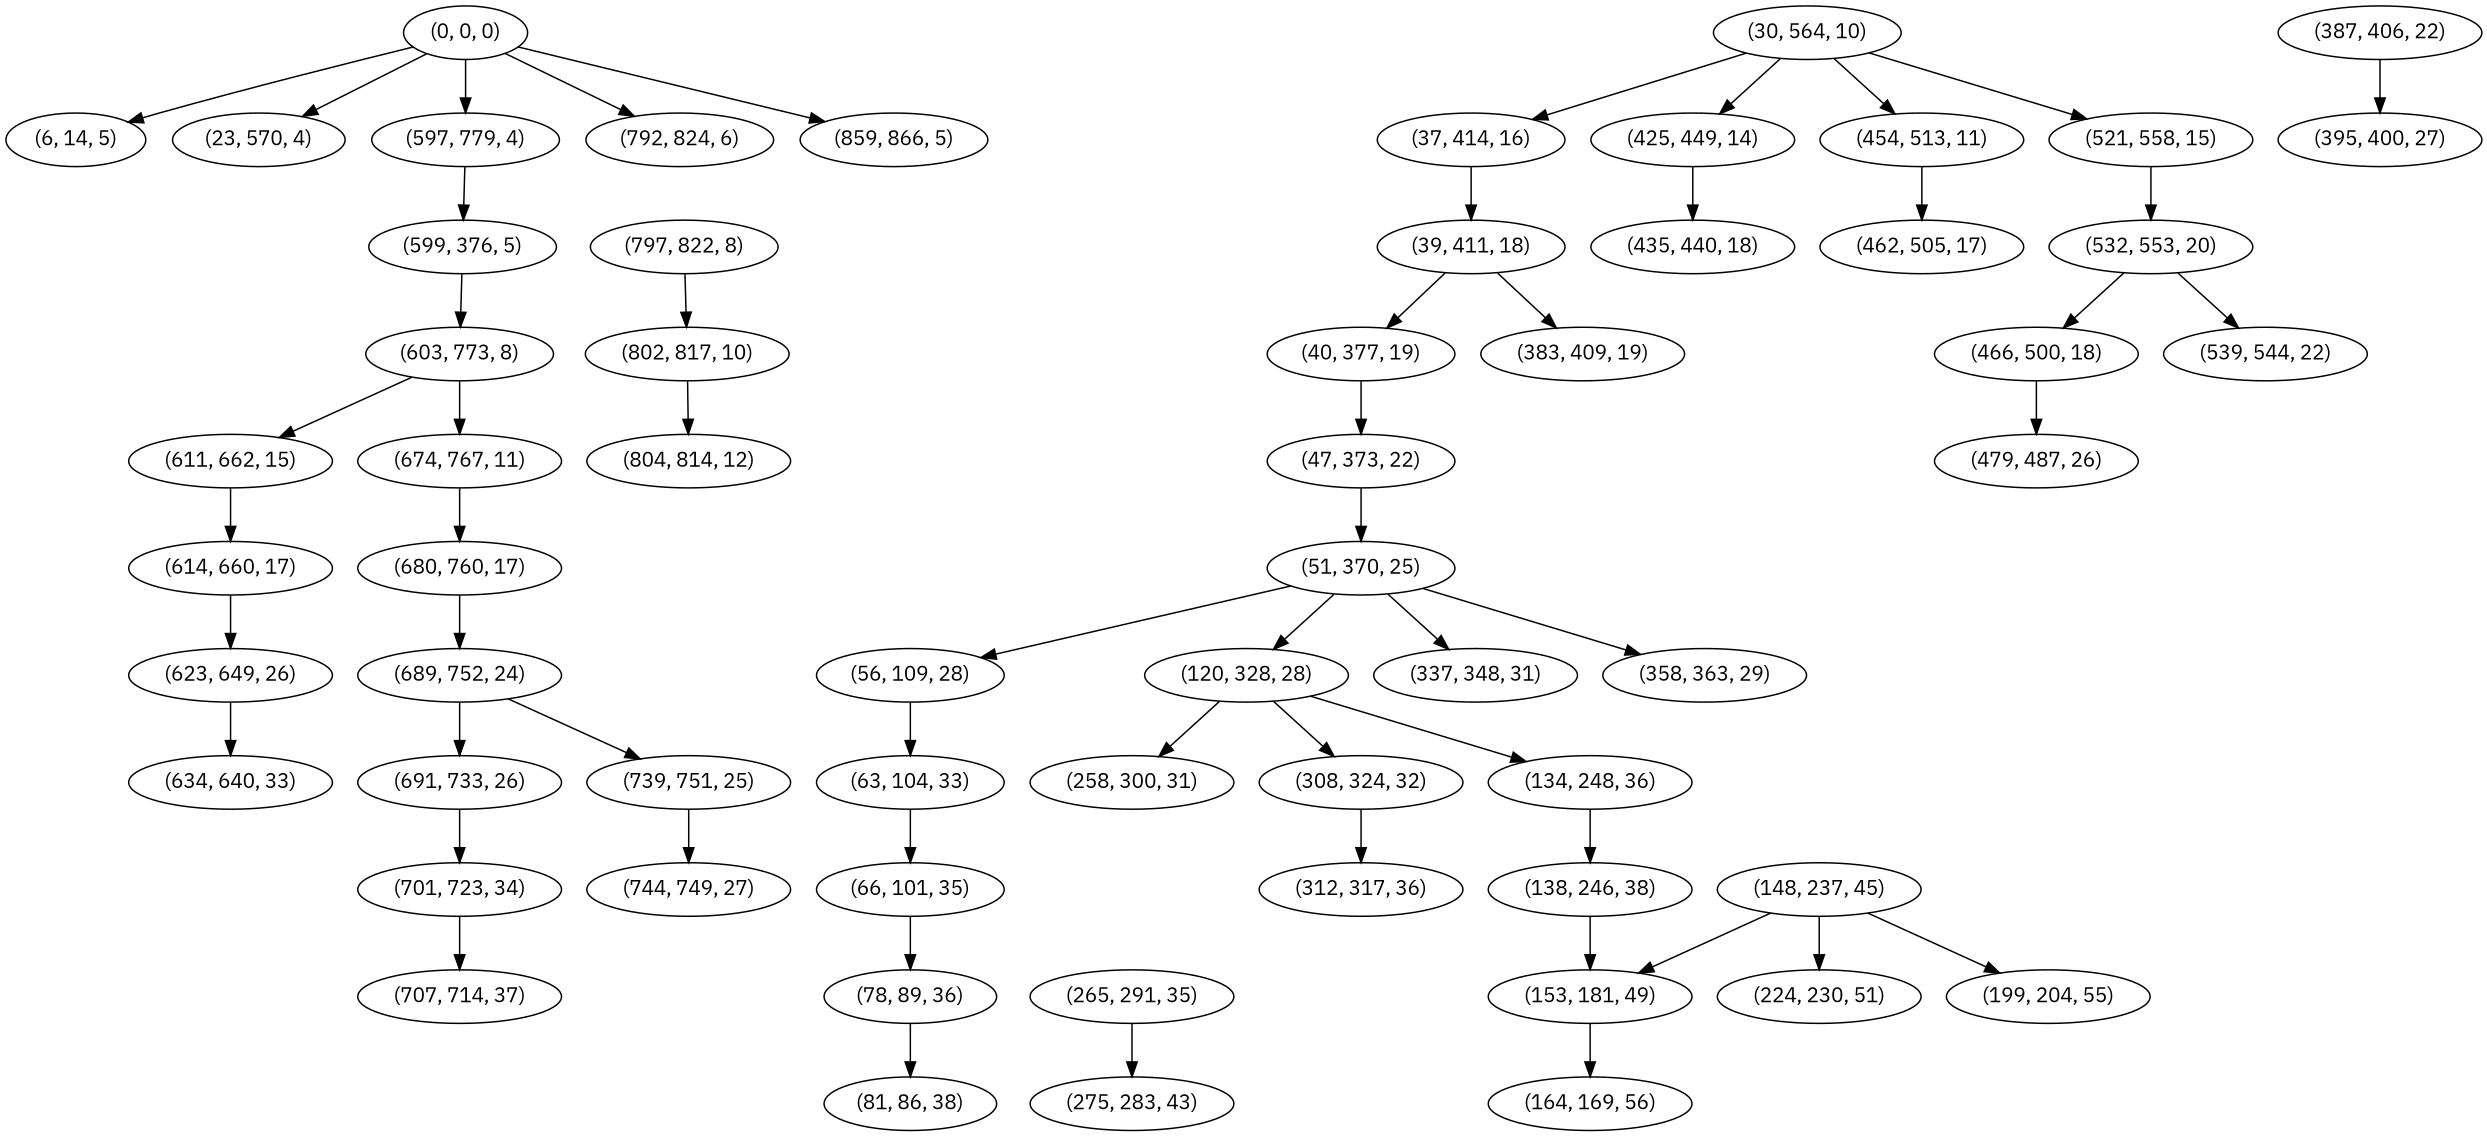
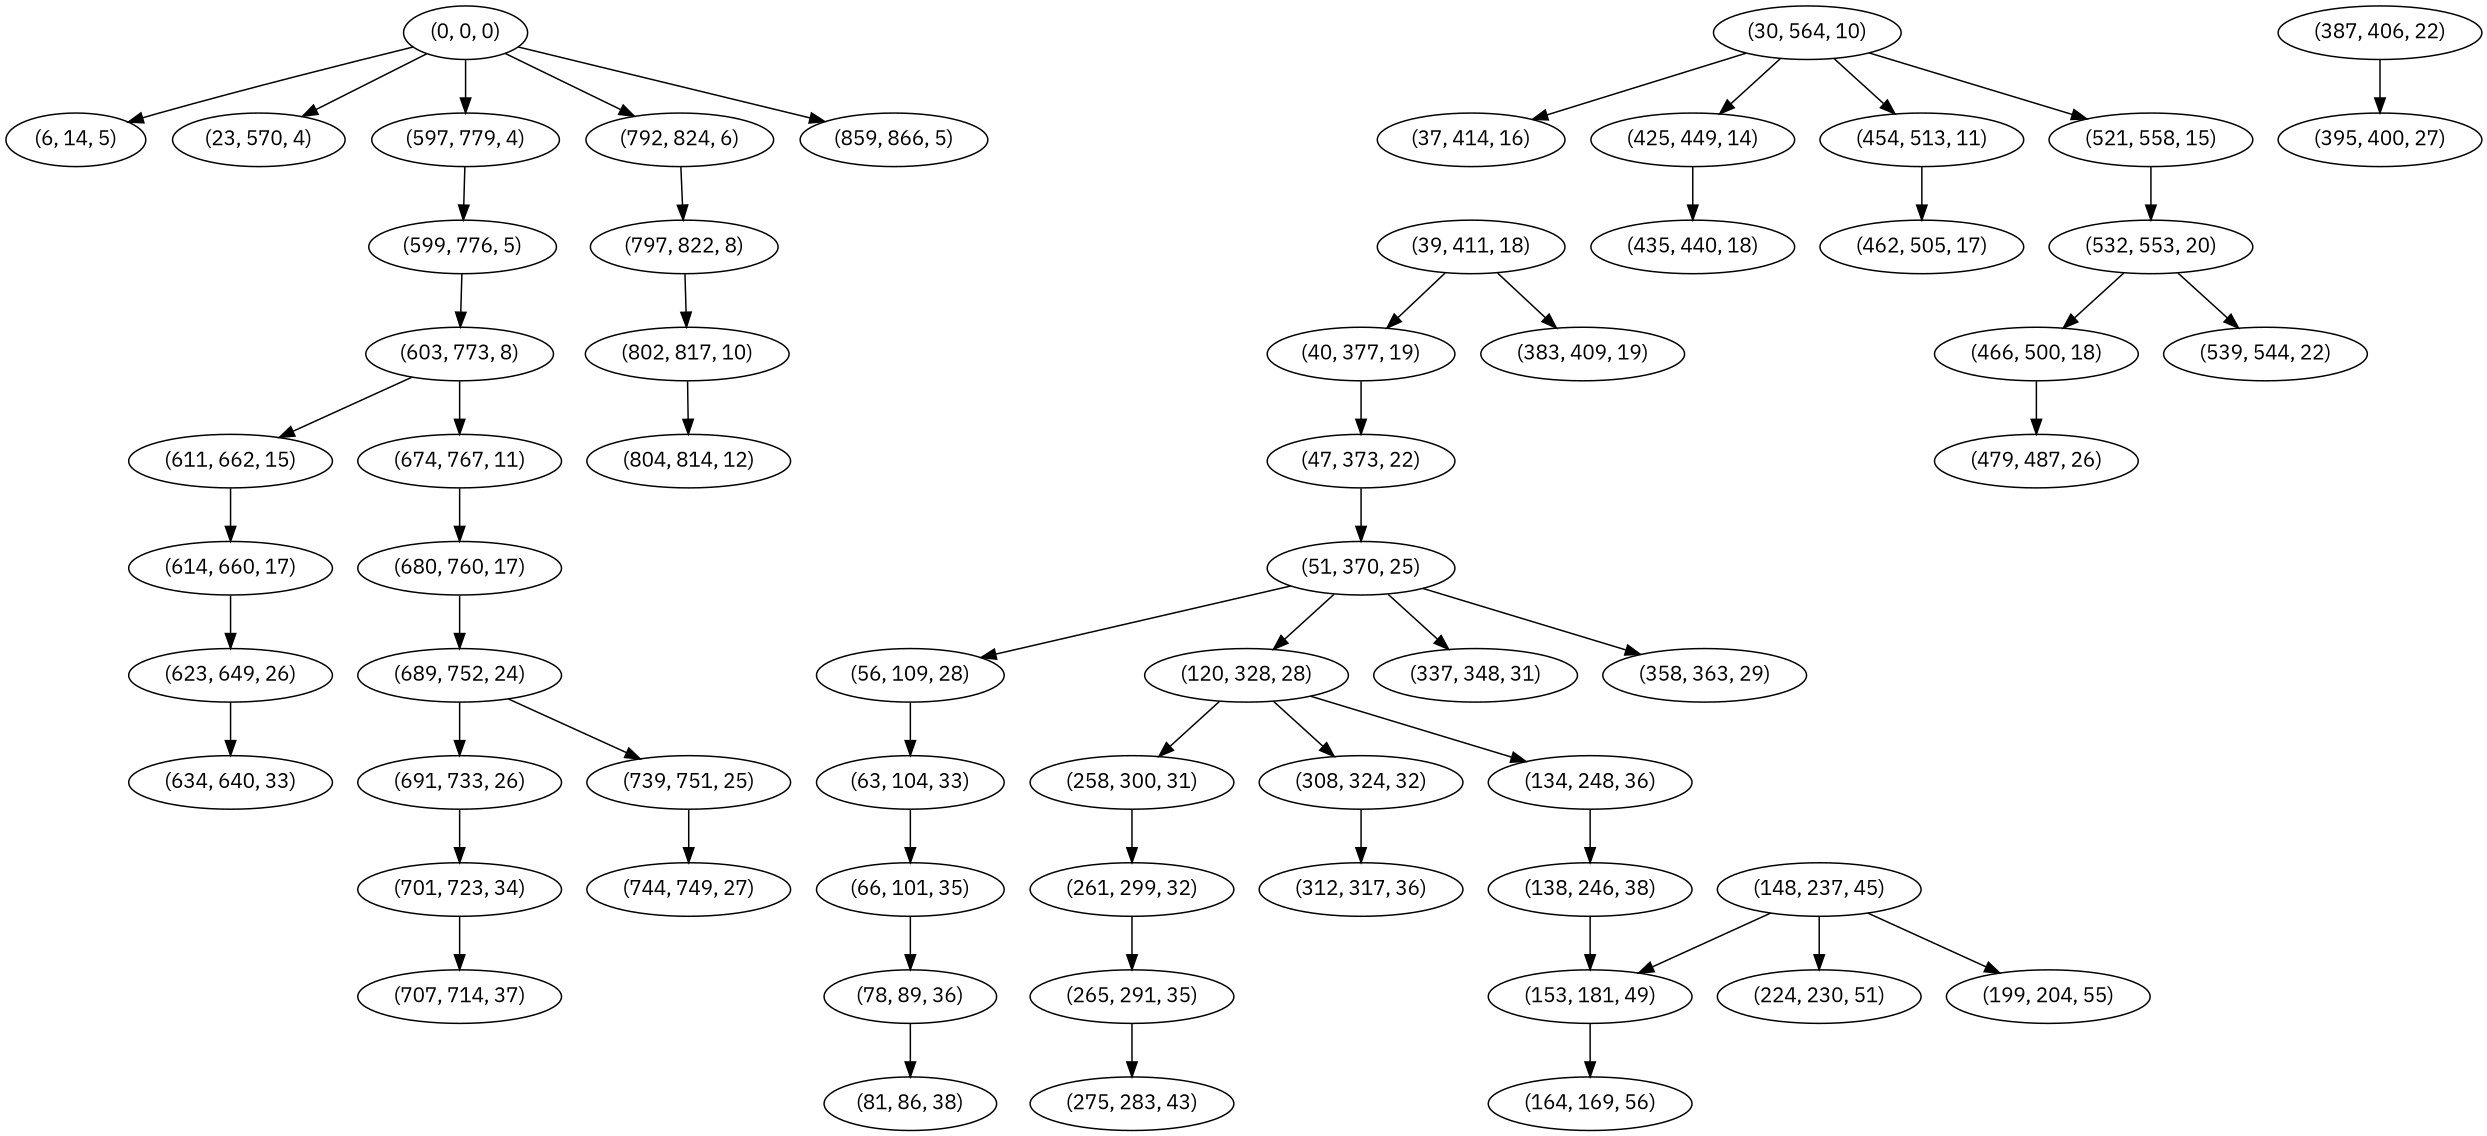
edge "(792, 824, 6)" -> "(797, 822, 8)": added
edge "(37, 414, 16)" -> "(39, 411, 18)": removed
node "(599, 376, 5)": label "(599, 376, 5)" -> "(599, 776, 5)"
node "(261, 299, 32)": added
